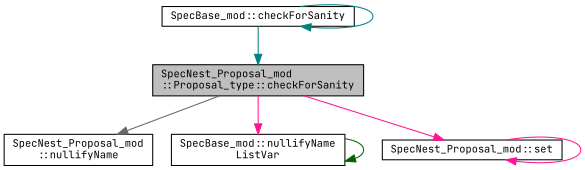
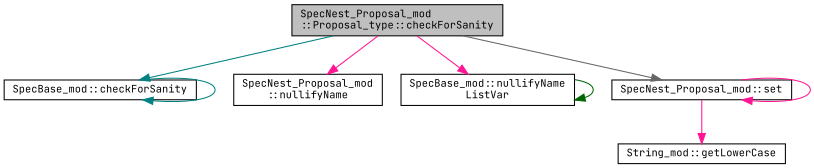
edge "SpecBase_mod::checkForSanity" -> "SpecNest_Proposal_mod ::Proposal_type::checkForSanity": reversed
edge "SpecNest_Proposal_mod ::Proposal_type::checkForSanity" -> "SpecNest_Proposal_mod ::nullifyName": color gray40 -> deeppink
edge "SpecNest_Proposal_mod ::Proposal_type::checkForSanity" -> "SpecNest_Proposal_mod::set": color deeppink -> gray40
node "String_mod::getLowerCase": added
